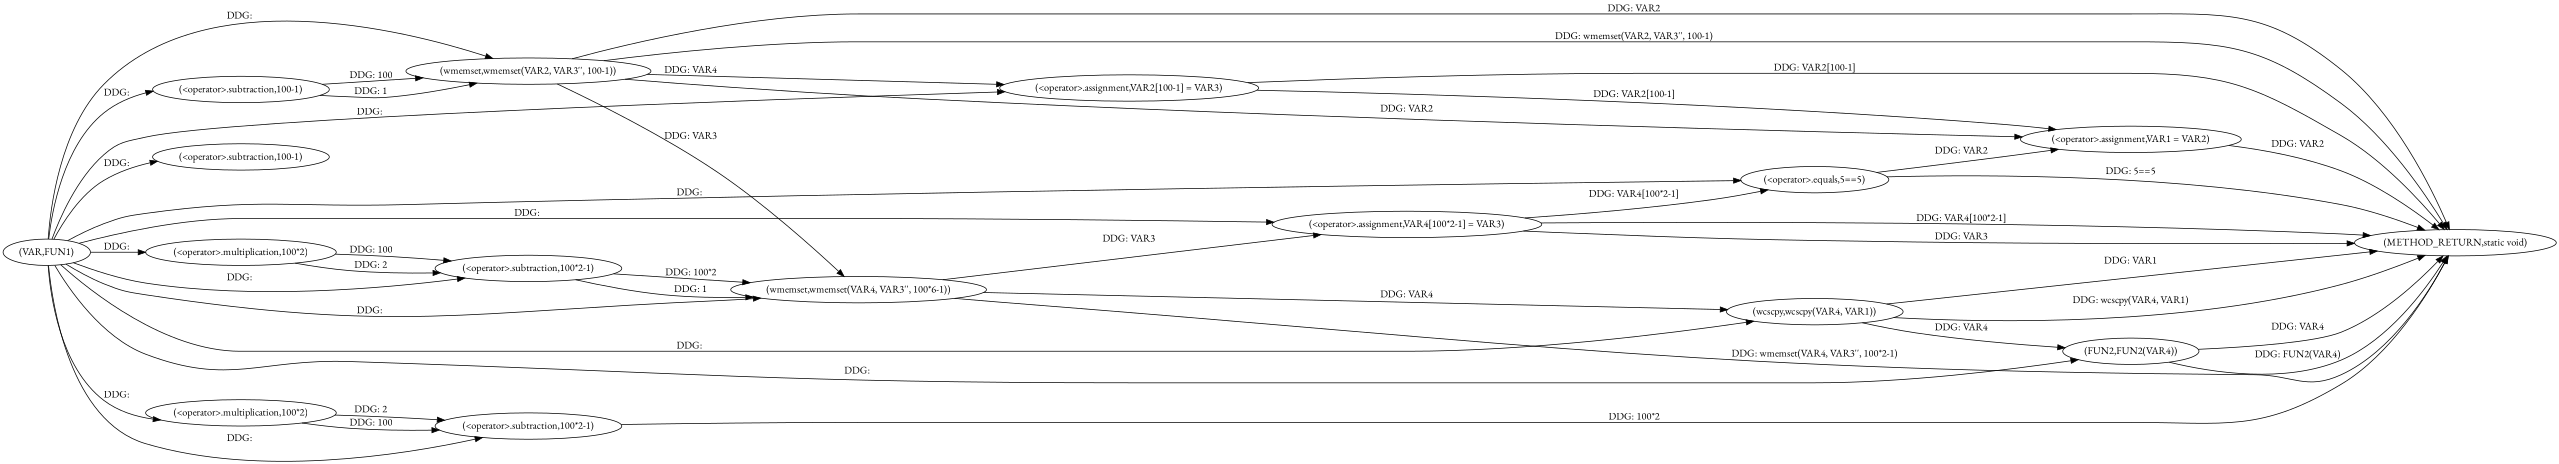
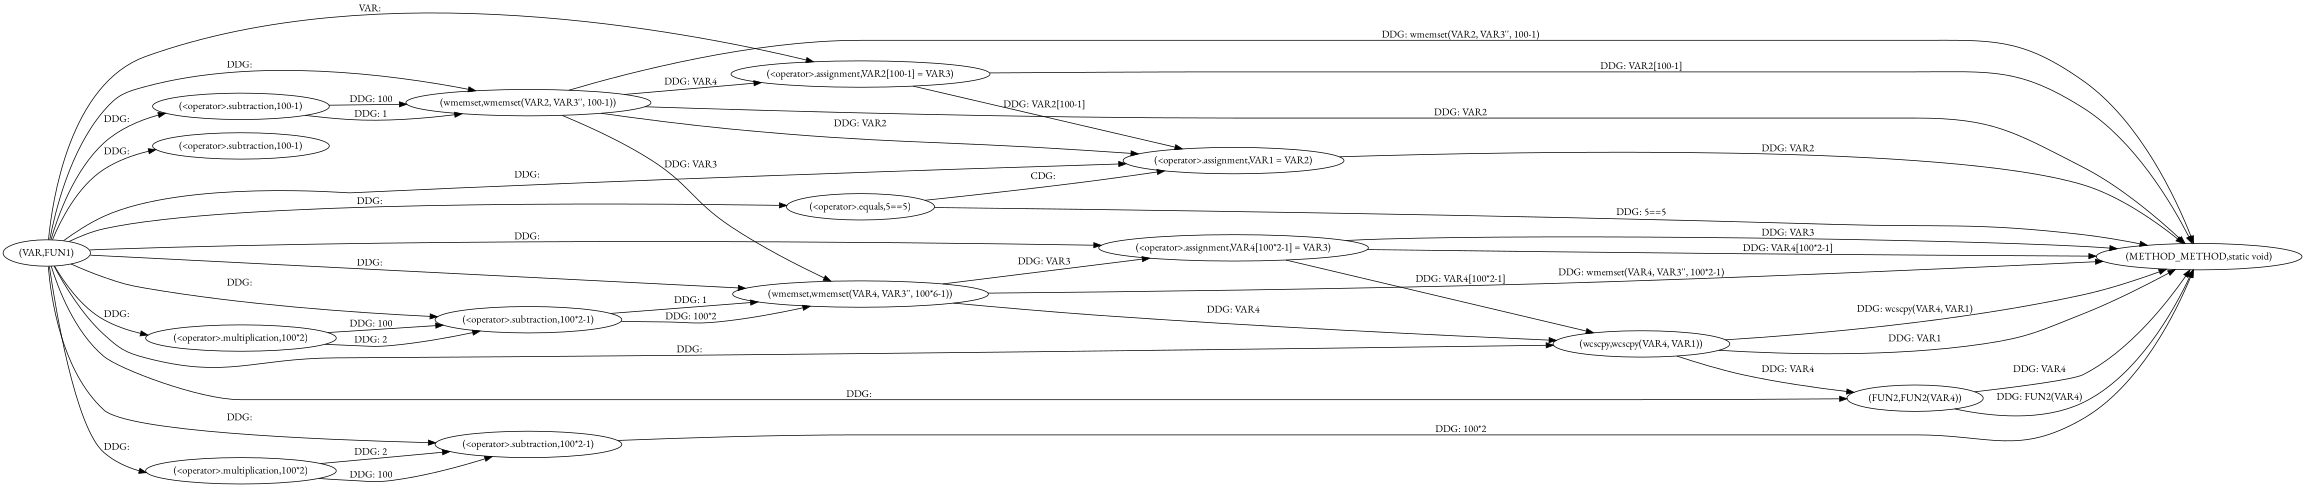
edge "(VAR,FUN1)" -> "(<operator>.assignment,VAR2[100-1] = VAR3)": label "DDG: " -> "VAR: "
edge "(<operator>.equals,5==5)" -> "(<operator>.assignment,VAR1 = VAR2)": label "DDG: VAR2" -> "CDG: "
edge "(VAR,FUN1)" -> "(<operator>.assignment,VAR1 = VAR2)": added, label "DDG:"
edge "(<operator>.assignment,VAR4[100*2-1] = VAR3)" -> "(<operator>.equals,5==5)": now "(<operator>.assignment,VAR4[100*2-1] = VAR3)" -> "(wcscpy,wcscpy(VAR4, VAR1))"
node "(METHOD_RETURN,static void)": label "(METHOD_RETURN,static void)" -> "(METHOD_METHOD,static void)"
